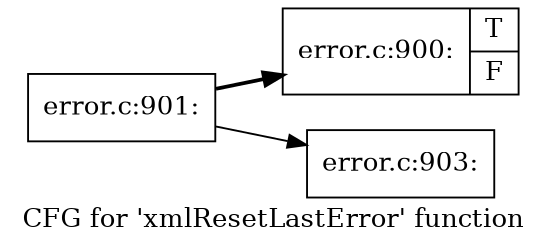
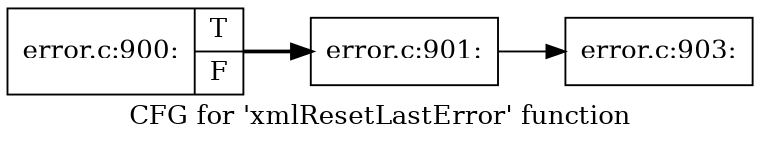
edge "error.c:901:" -> "error.c:900:": reversed
